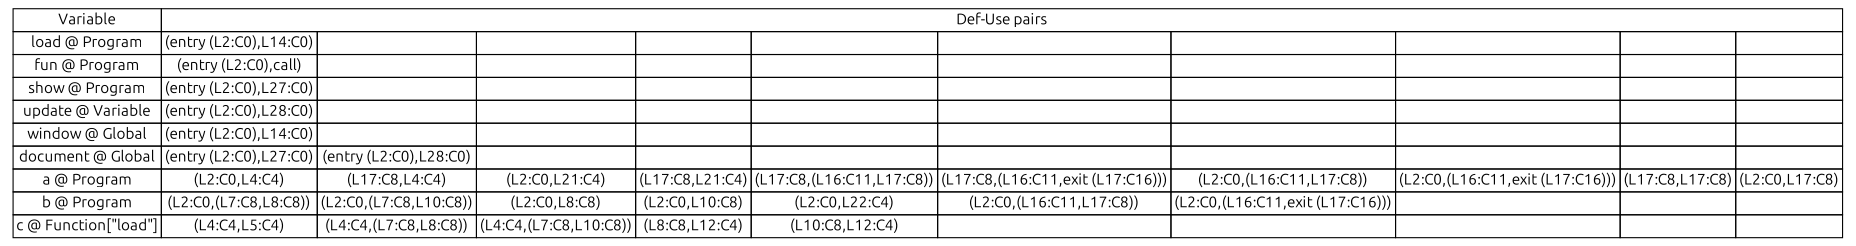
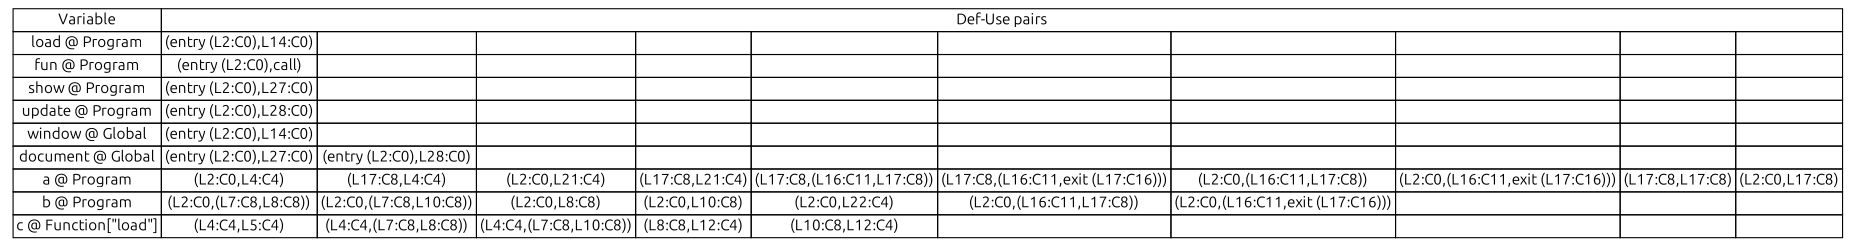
node "Variable": text "update @ Variable" -> "update @ Program"
